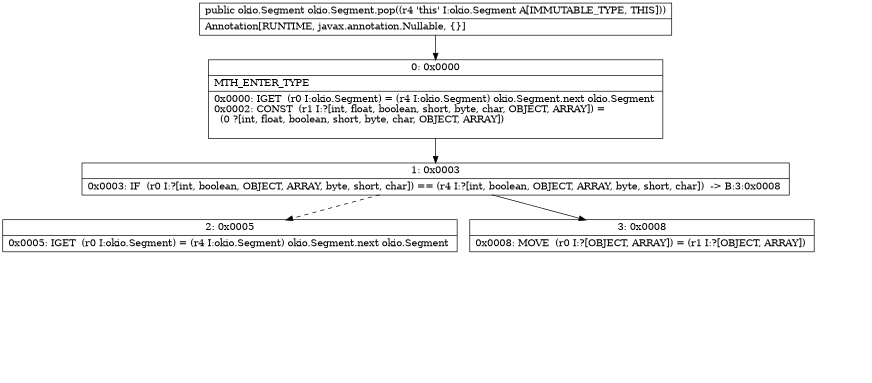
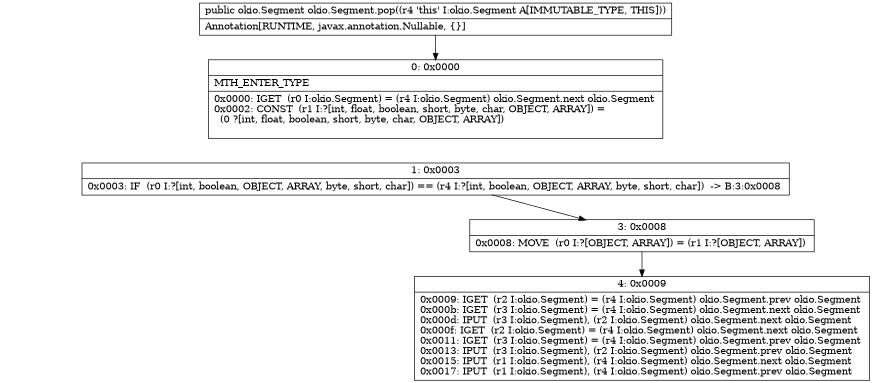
edge "0: 0x0000" -> "1: 0x0003": removed
node "2: 0x0005": removed
node "4: 0x0009": added
